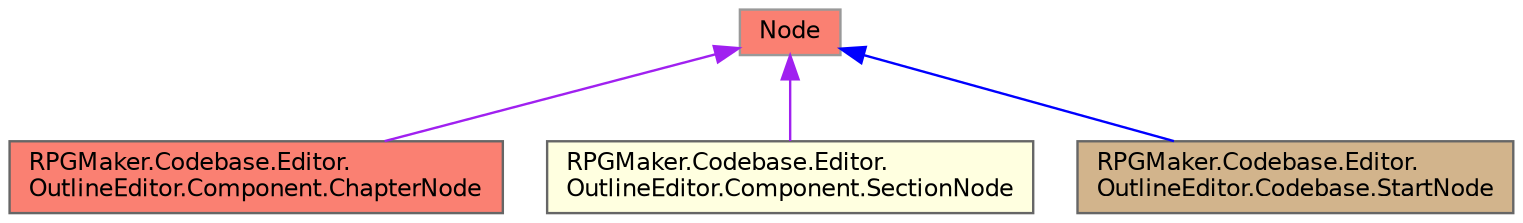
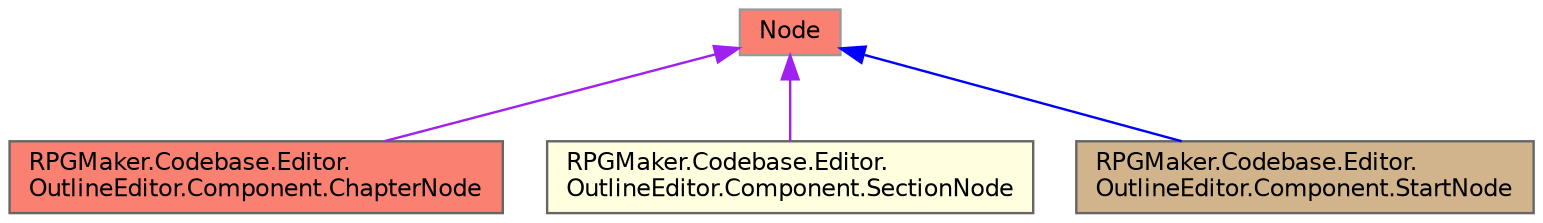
node "RPGMaker.Codebase.Editor. OutlineEditor.Codebase.StartNode": label "RPGMaker.Codebase.Editor. OutlineEditor.Codebase.StartNode" -> "RPGMaker.Codebase.Editor. OutlineEditor.Component.StartNode"
